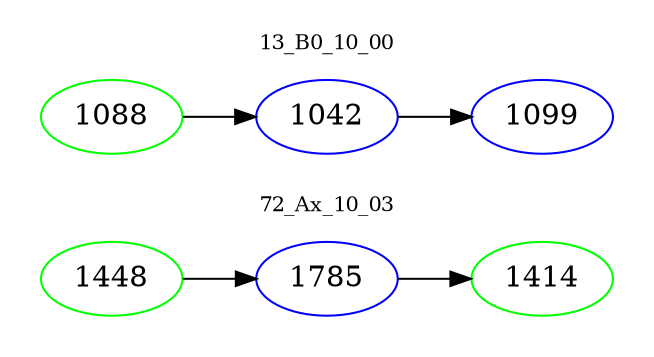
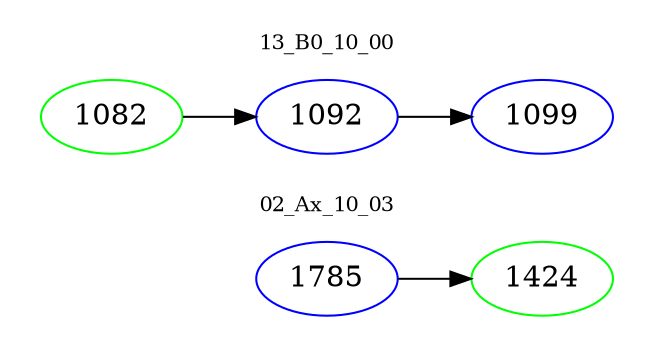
node "1088": label "1088" -> "1082"
node "1042": label "1042" -> "1092"
cluster "72_Ax_10_03": label "72_Ax_10_03" -> "02_Ax_10_03"
node "1448": removed
node "1414": label "1414" -> "1424"
